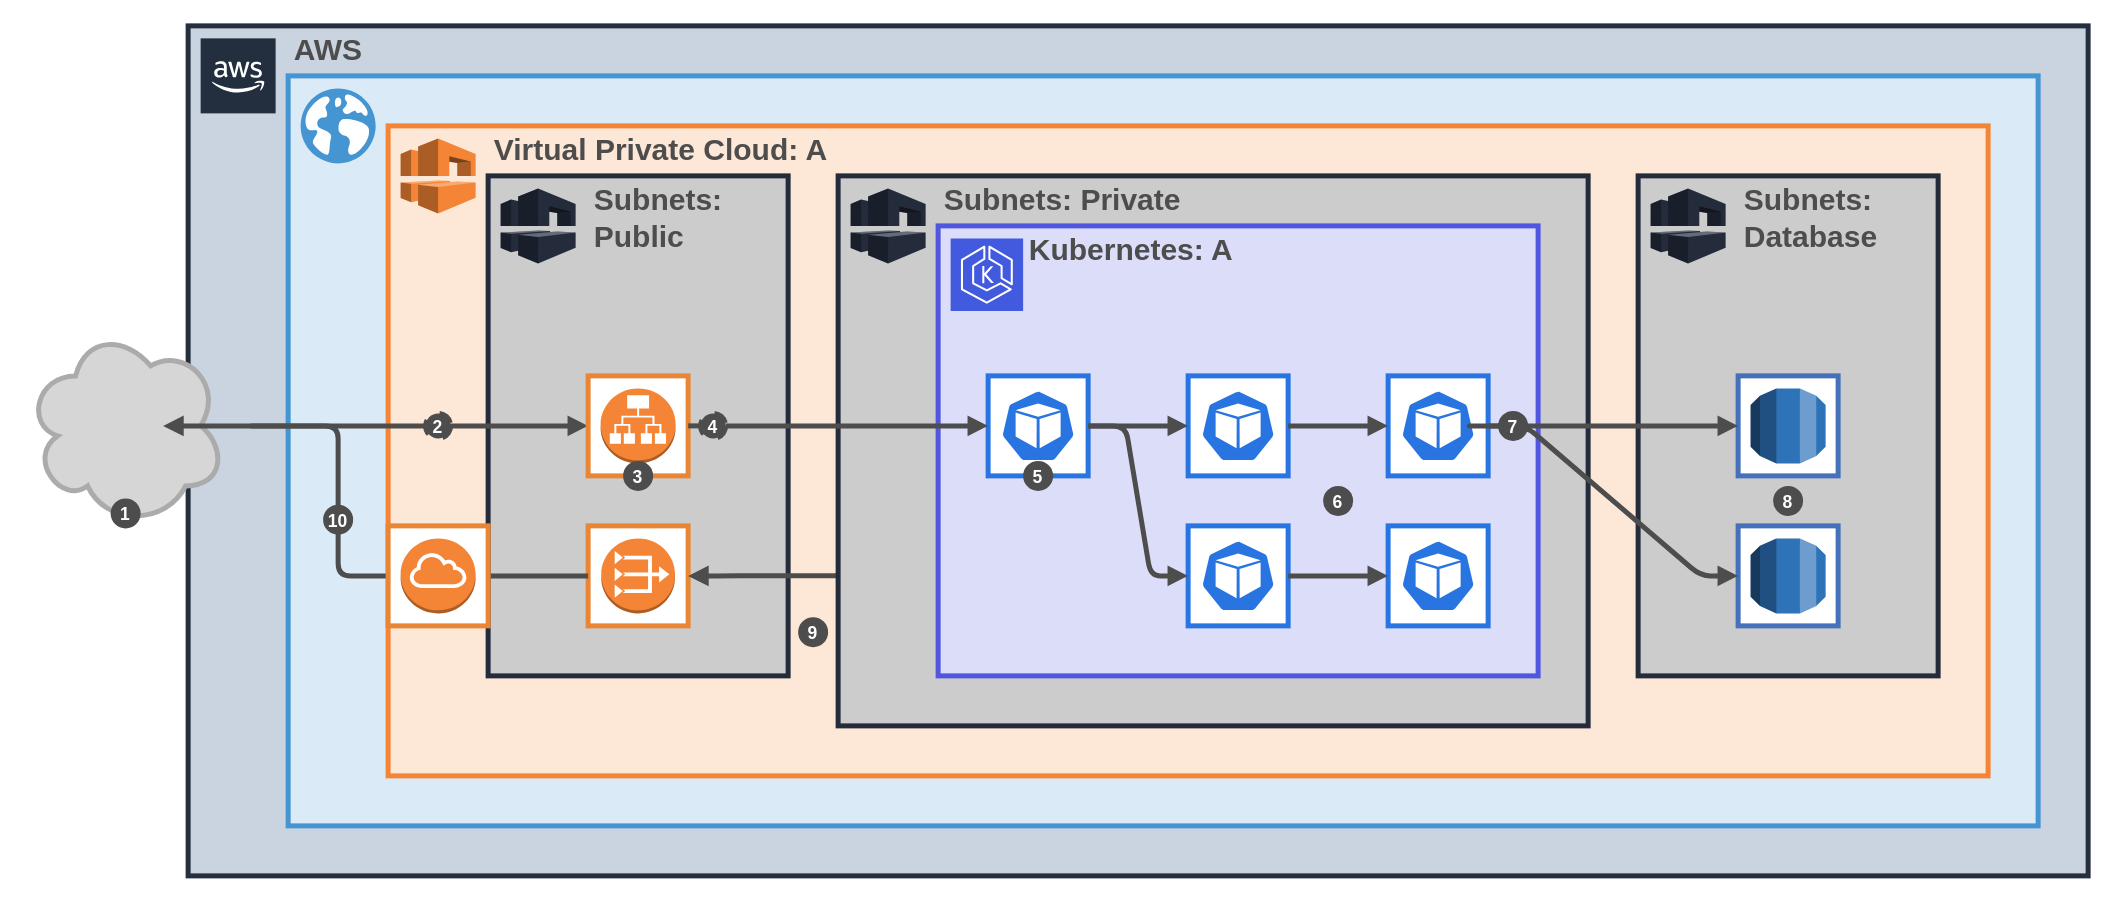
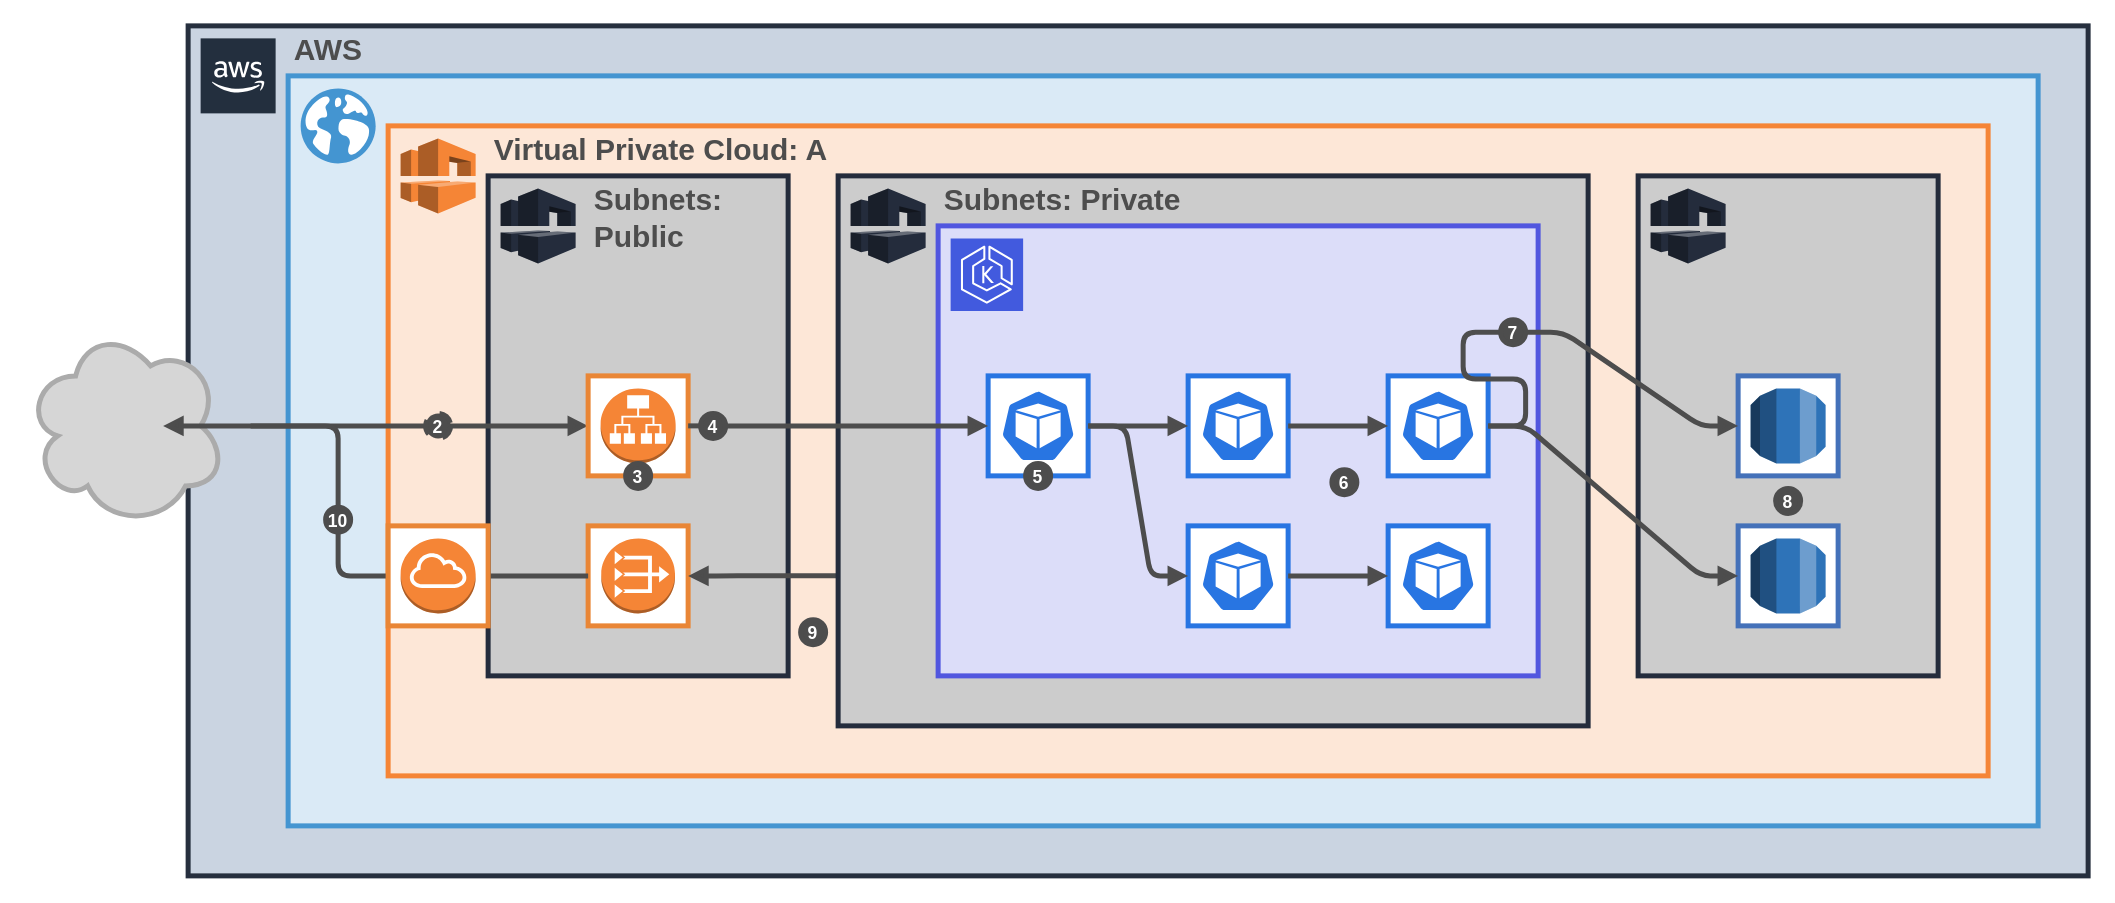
node "Subnets: Database": removed
node "Kubernetes: A": removed
node "4": style dashed -> solid
node "7": moved (1513, 426) -> (1513, 332)
node "6": moved (1338, 501) -> (1344, 482)
node "1": removed
